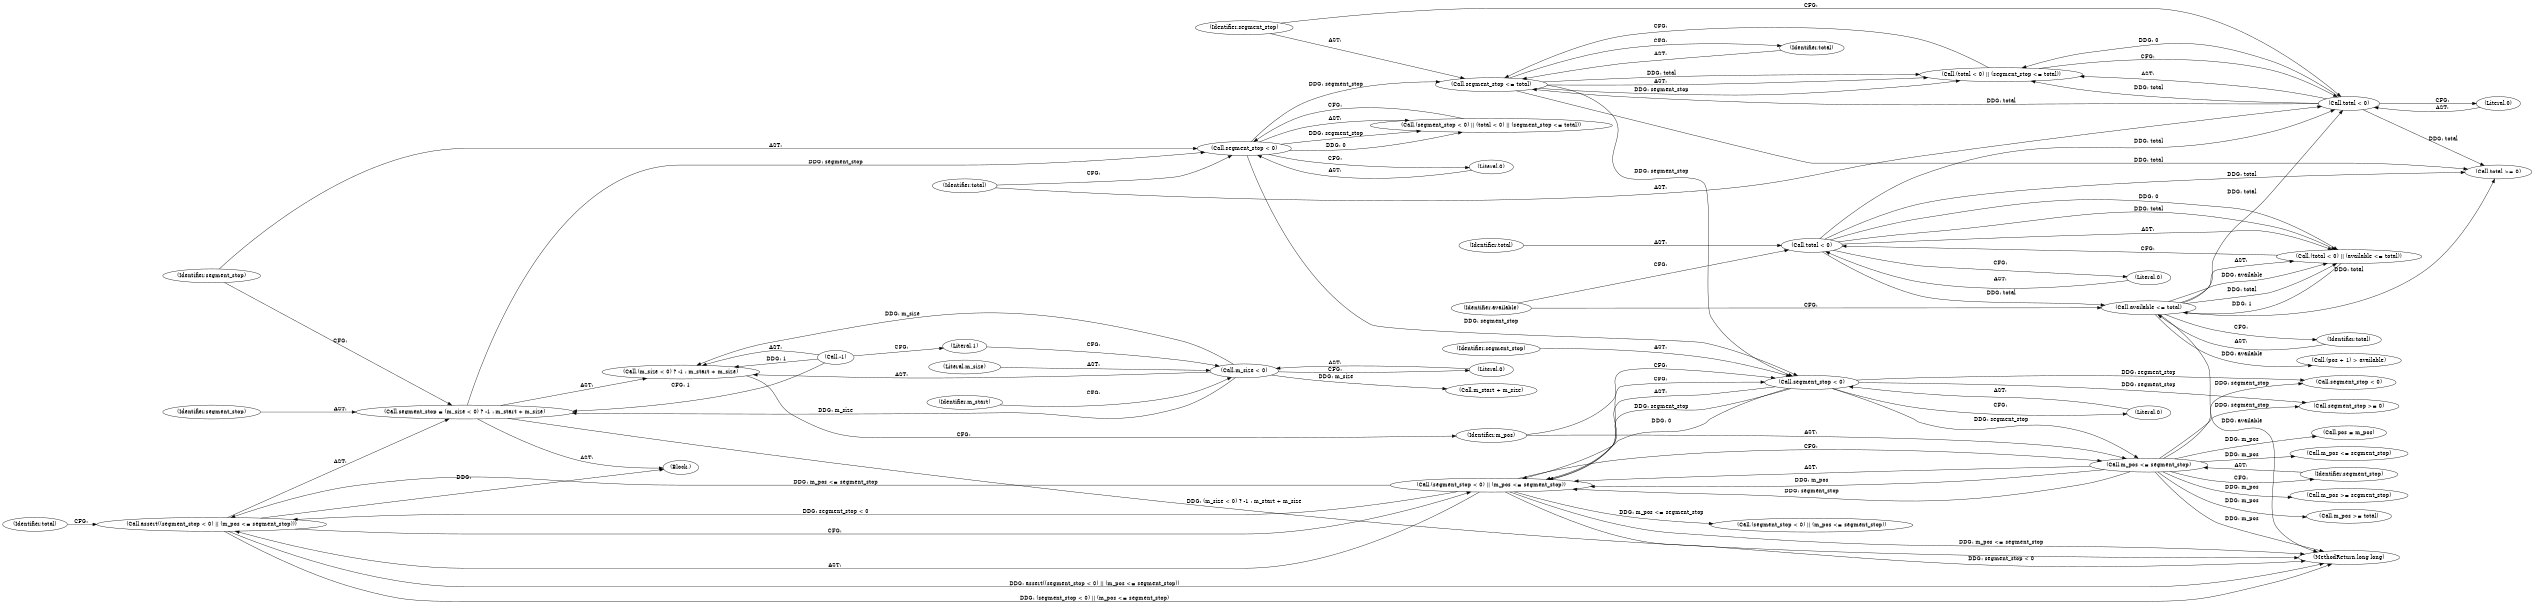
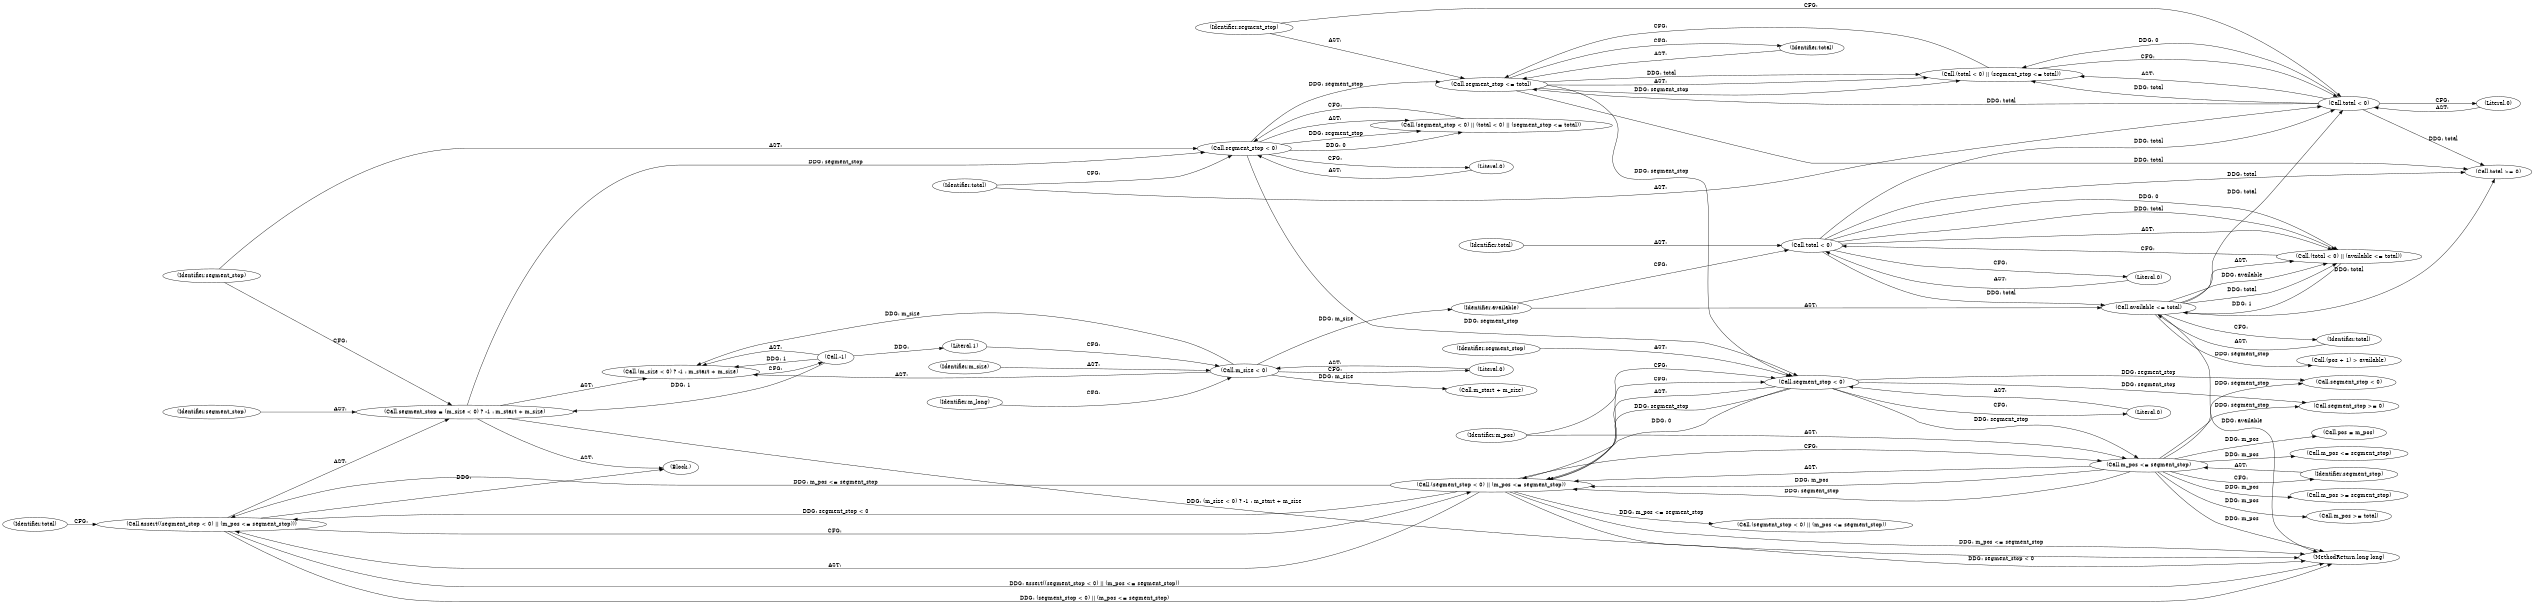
edge "(Identifier,available)" -> "(Call,available <= total)": label "CFG: " -> "AST: "
edge "(Call,-1)" -> "(Literal,1)": label "CFG: " -> "DDG: "
edge "(Call,available <= total)" -> "(Call,(pos + 1) > available)": label "DDG: available" -> "DDG: segment_stop"
node "(Literal,m_size)": label "(Literal,m_size)" -> "(Identifier,m_size)"
edge "(Call,-1)" -> "(Call,segment_stop = (m_size < 0) ? -1 : m_start + m_size)": label "CFG: 1" -> "DDG: 1"
node "(Identifier,m_start)": label "(Identifier,m_start)" -> "(Identifier,m_long)"
edge "(Call,m_size < 0)" -> "(Call,segment_stop = (m_size < 0) ? -1 : m_start + m_size)": now "(Call,m_size < 0)" -> "(Identifier,available)"
edge "(Call,(m_size < 0) ? -1 : m_start + m_size)" -> "(Identifier,m_pos)": now "(Call,(m_size < 0) ? -1 : m_start + m_size)" -> "(Call,-1)"
